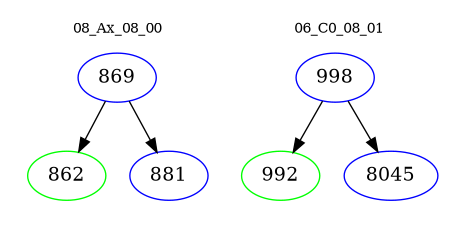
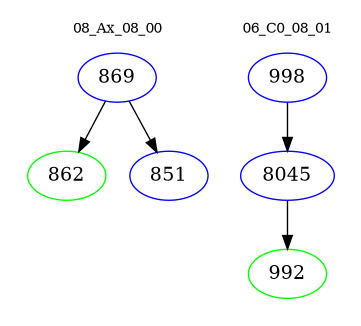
edge "998" -> "992": now "8045" -> "992"
node "881": label "881" -> "851"
